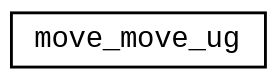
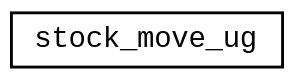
node "move_move_ug": label "move_move_ug" -> "stock_move_ug"
